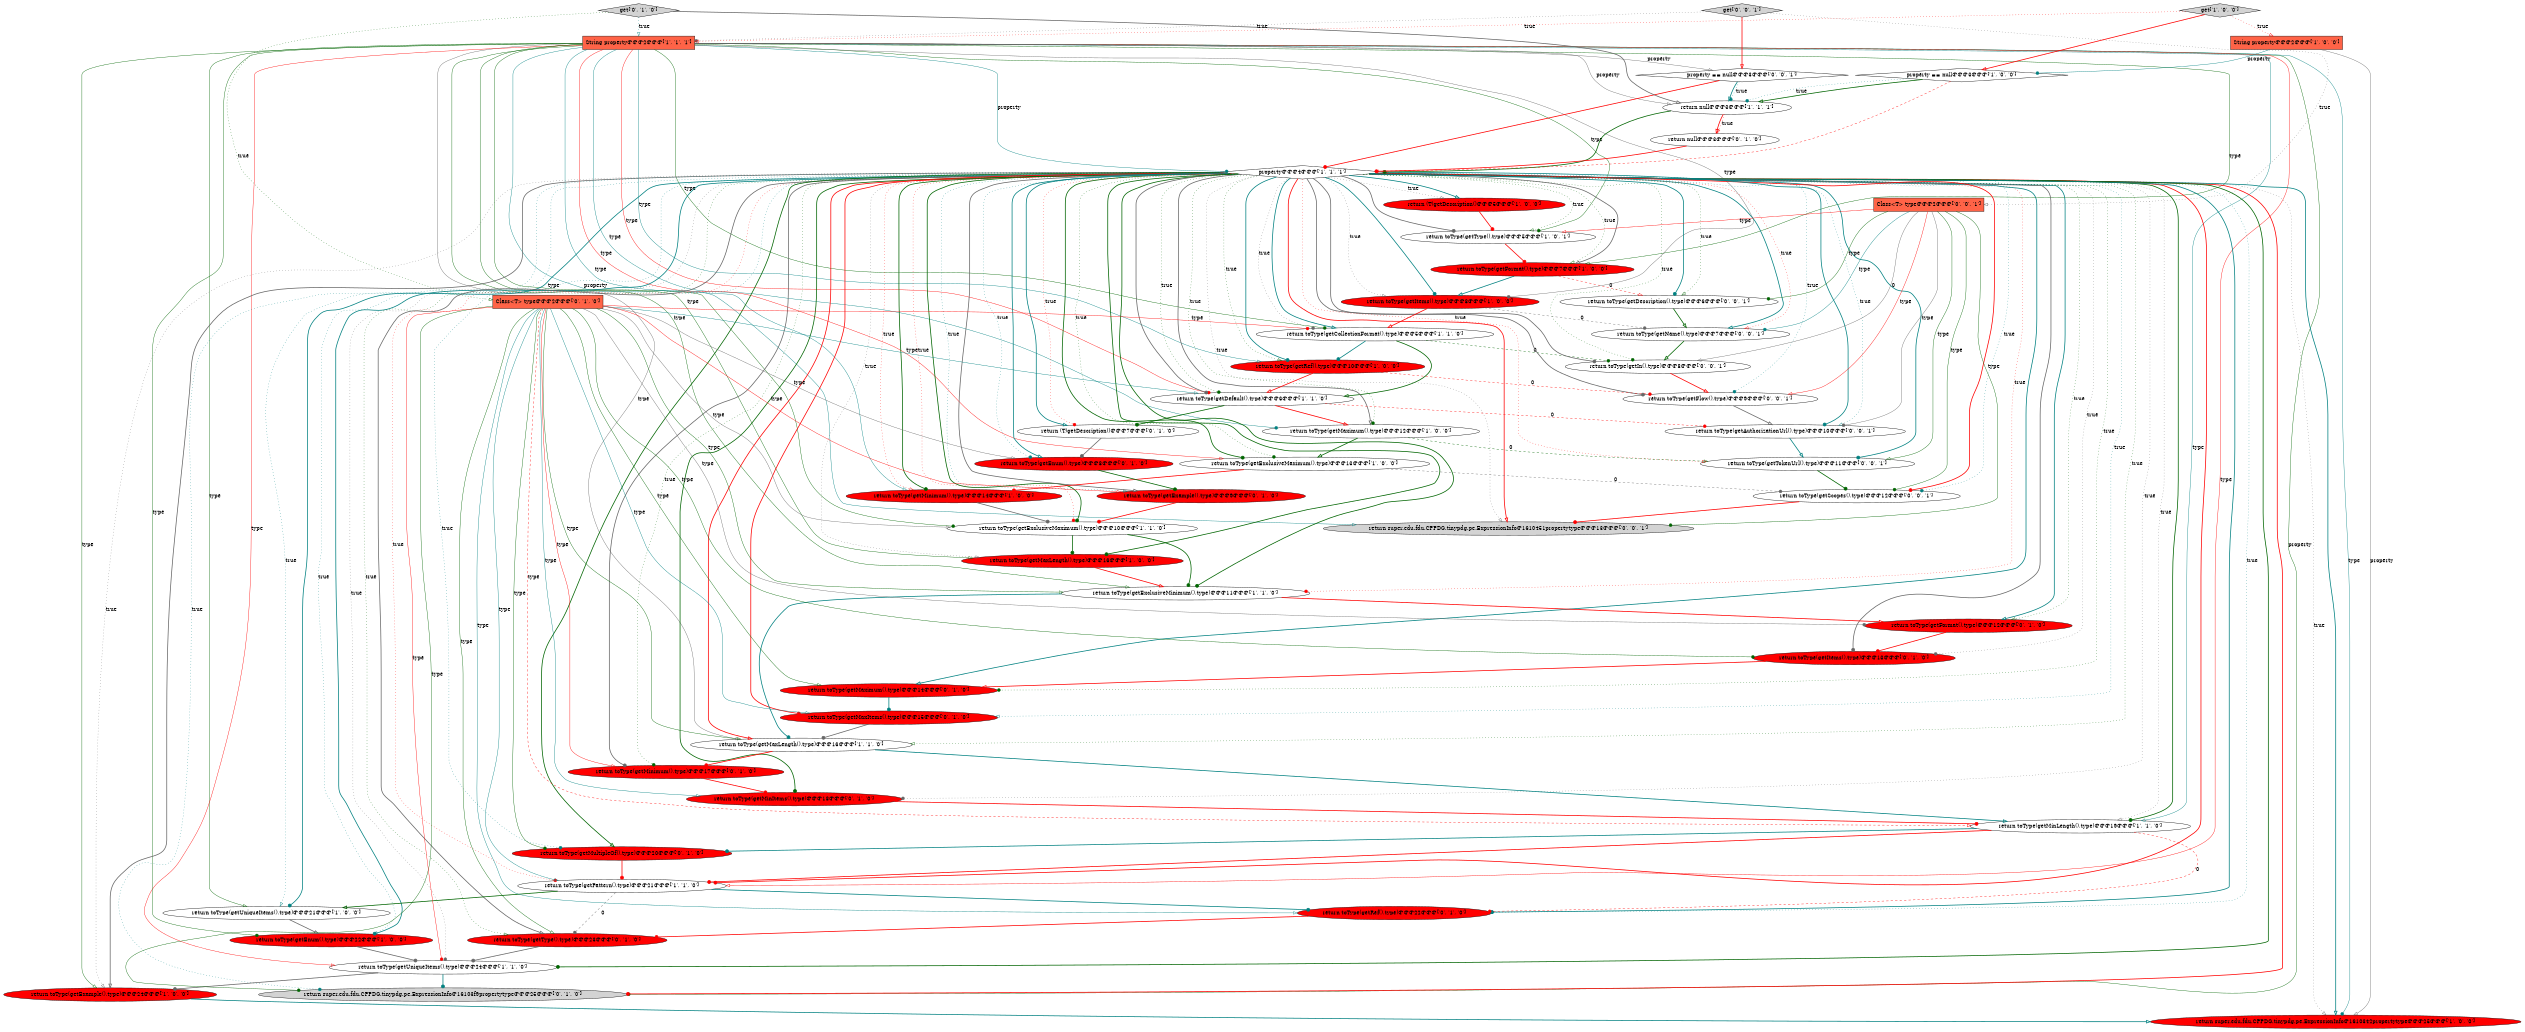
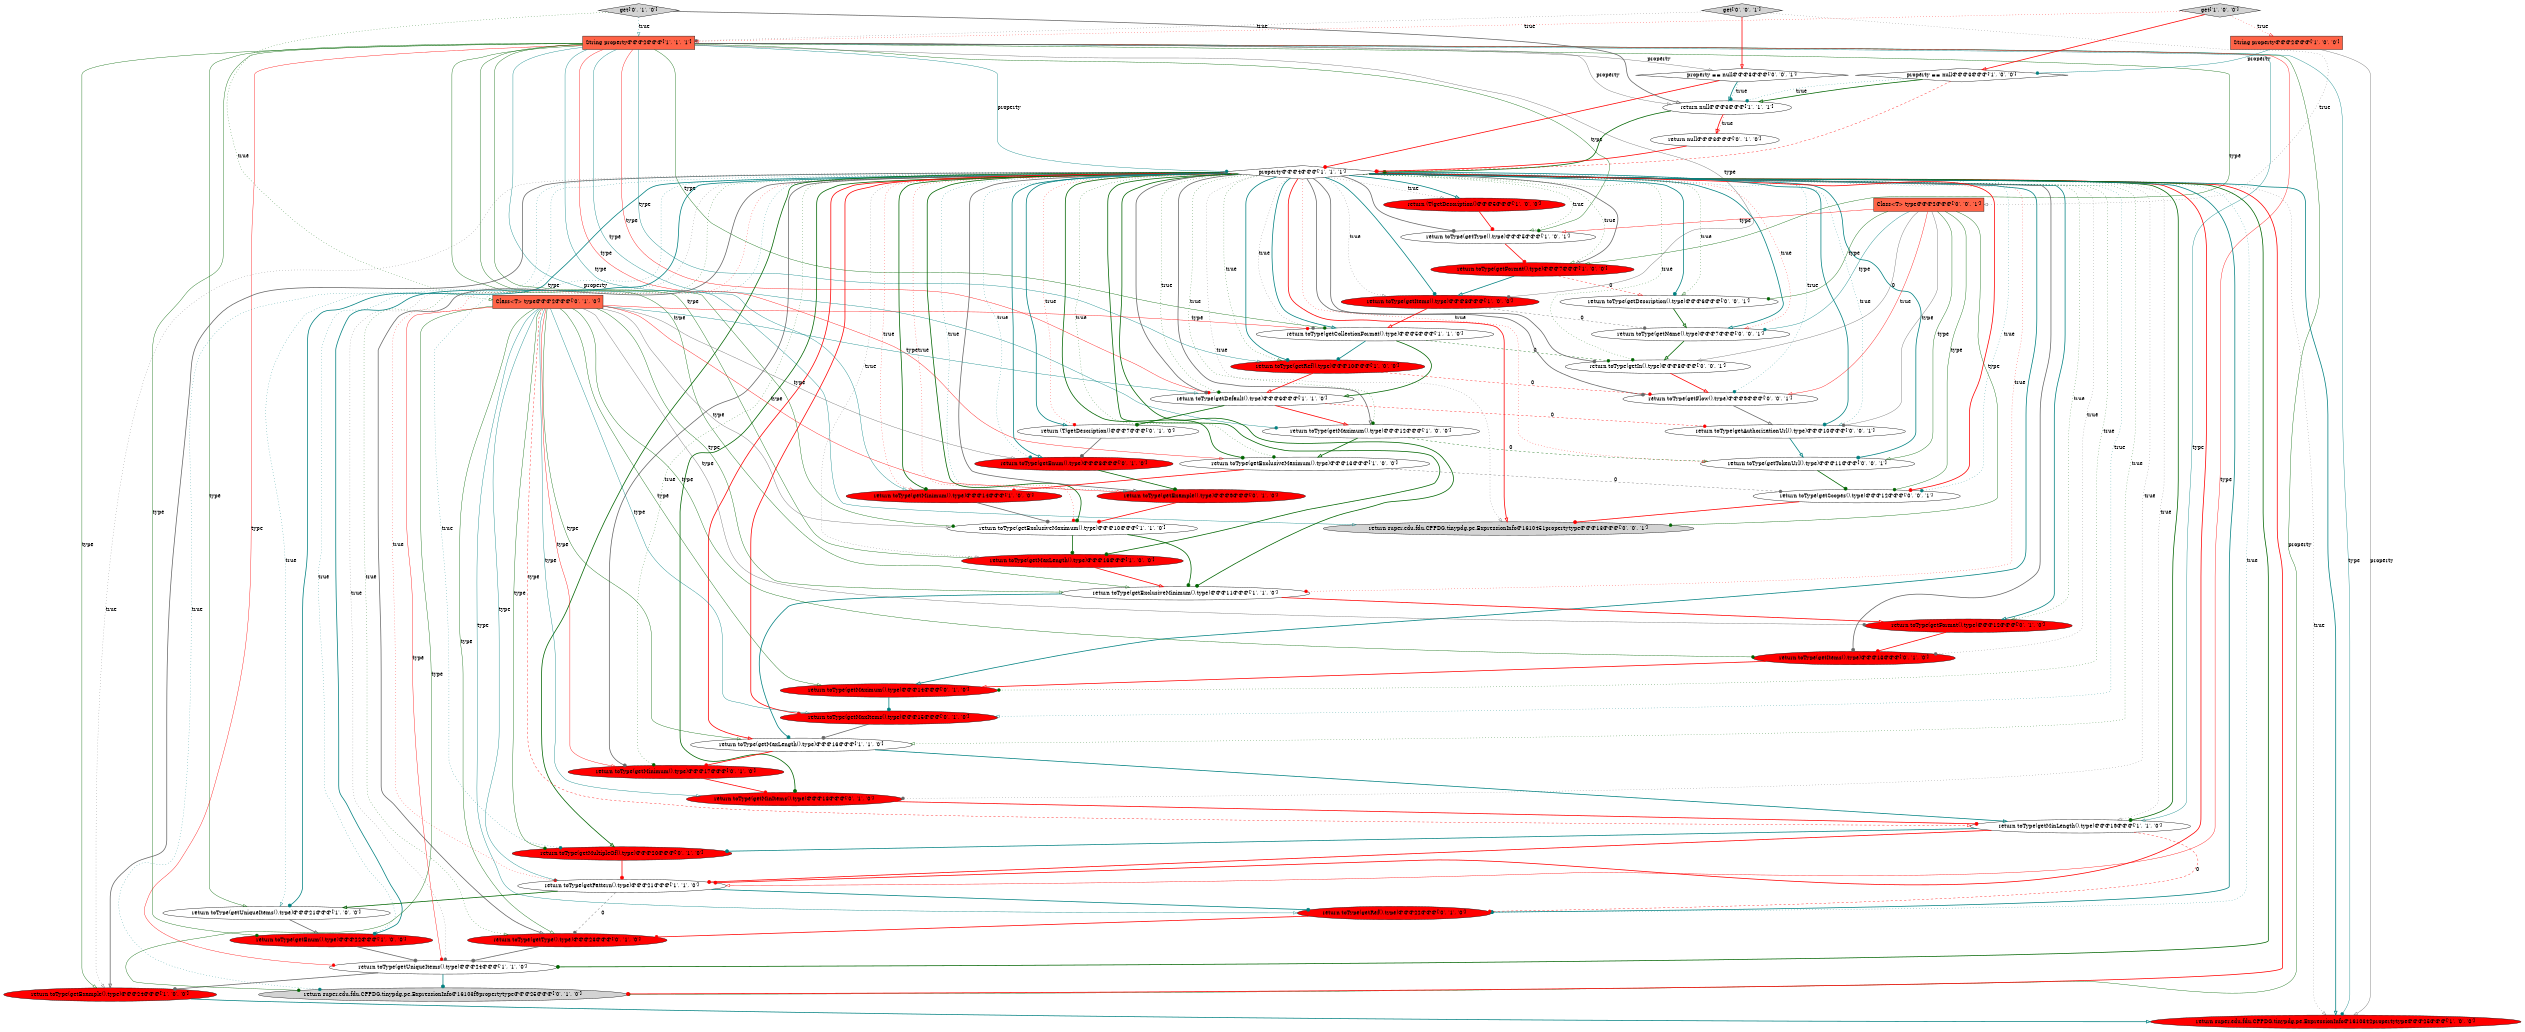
edge "String property@@@2@@@['1', '1', '1']" -> "return toType(getMaxLength(),type)@@@16@@@['1', '1', '0']": removed, label "type"
edge "Class<T> type@@@2@@@['0', '0', '1']" -> "return toType(getFlow(),type)@@@9@@@['0', '0', '1']": label "type" -> "true"
edge "String property@@@2@@@['1', '1', '1']" -> "return toType(getUniqueItems(),type)@@@24@@@['1', '1', '0']": arrowhead onormal -> dot
